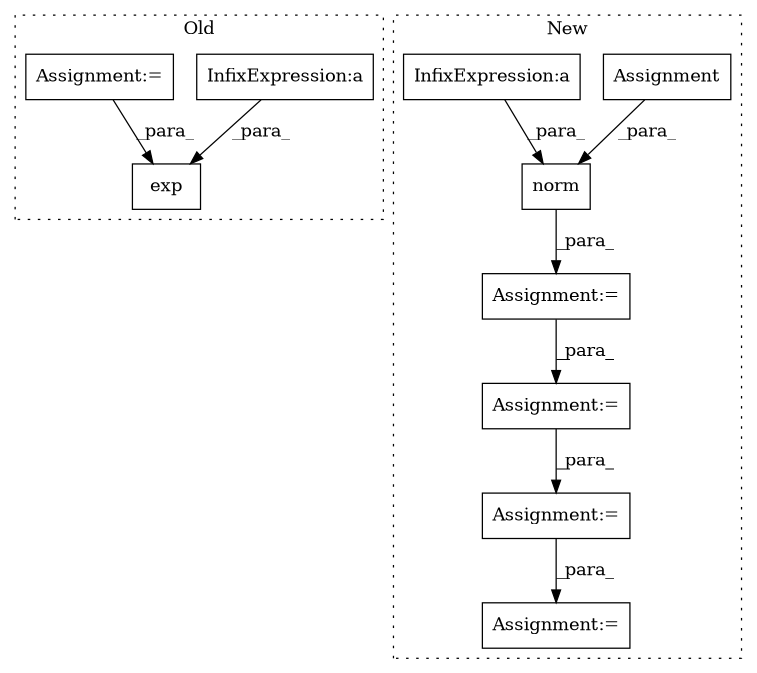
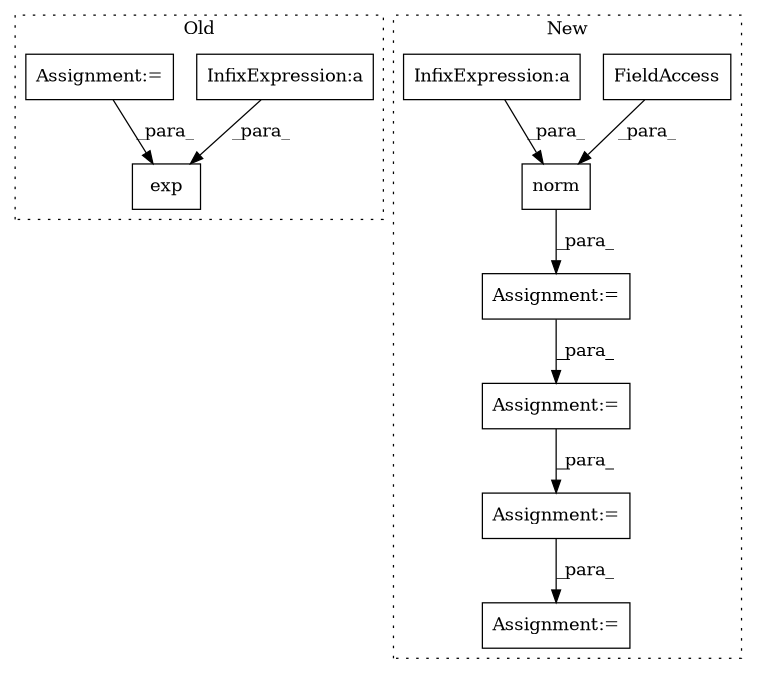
node "Assignment": label "Assignment" -> "FieldAccess"
